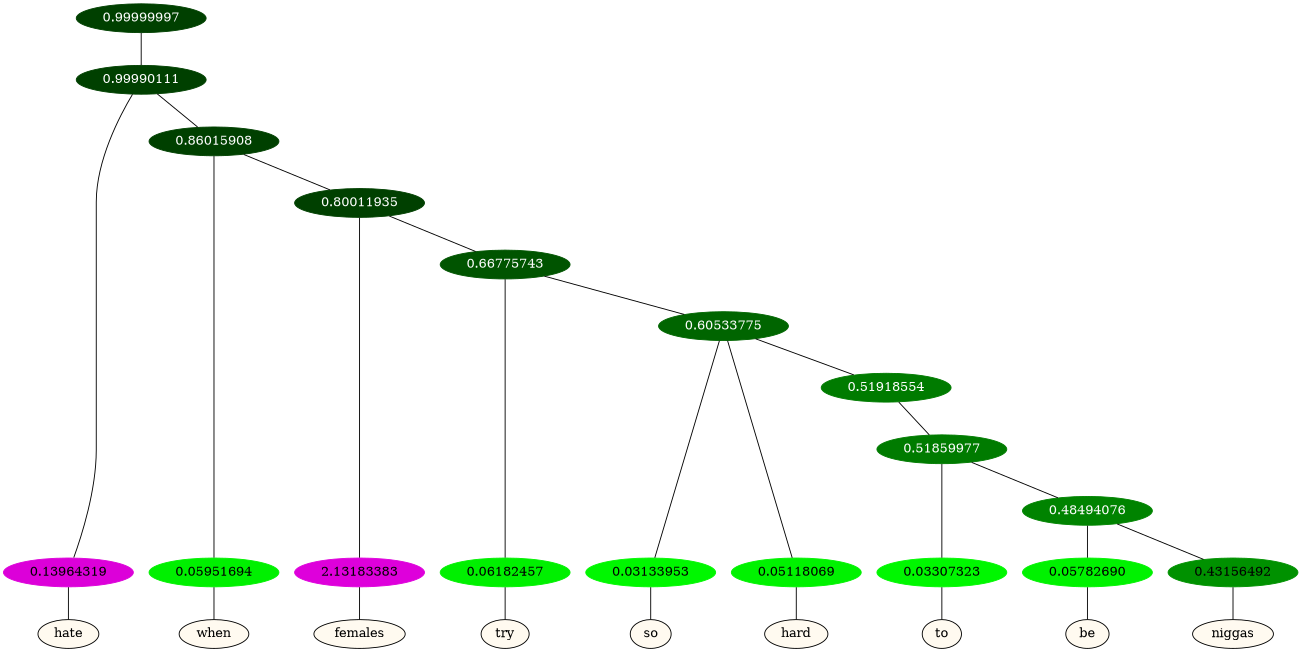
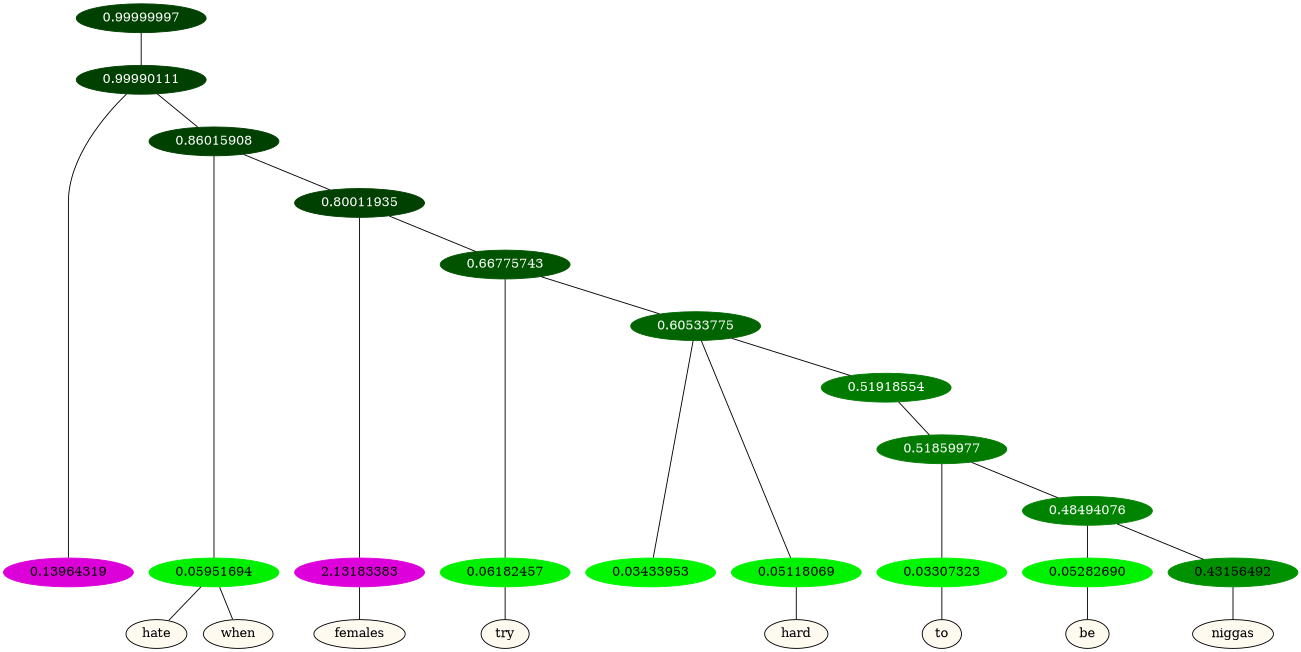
node "0.03133953": label "0.03133953" -> "0.03433953"
node "0.05782690": label "0.05782690" -> "0.05282690"
edge "0.13964319" -- "hate": now "0.05951694" -- "hate"
node "so": removed
